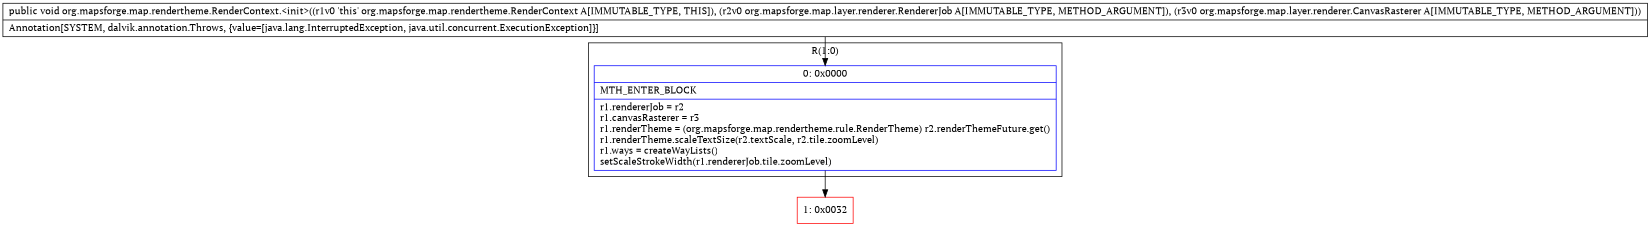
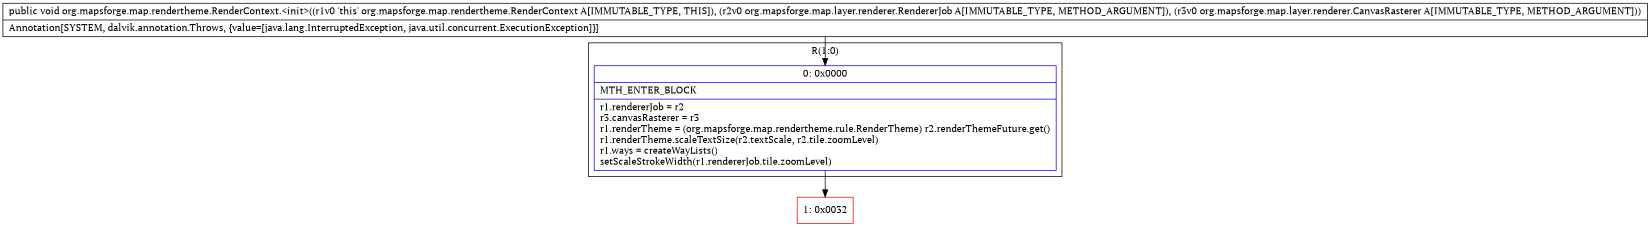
node "0: 0x0000": text "r1.canvasRasterer = r3" -> "r3.canvasRasterer = r3"
